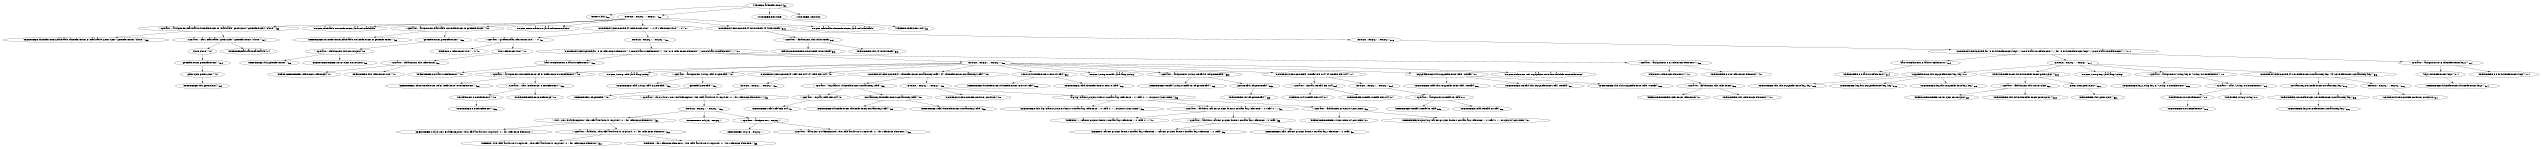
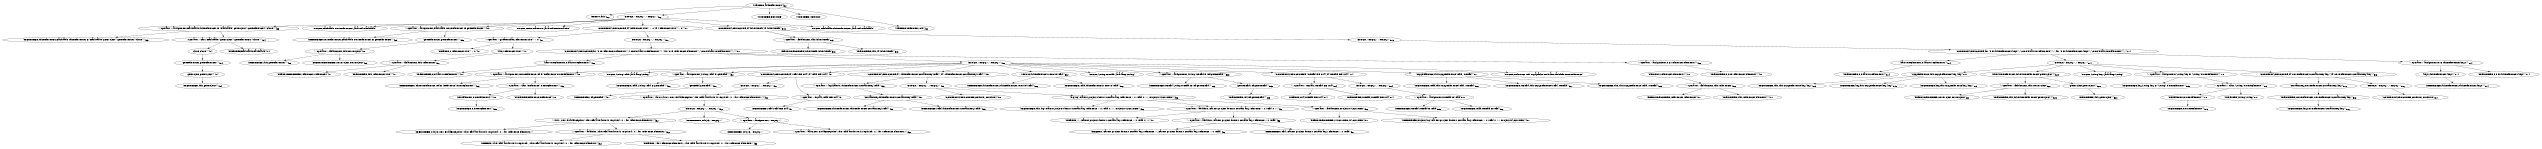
edge "(MODIFIER,PRIVATE)" -> "(METHOD_RETURN,void)": now "(METHOD,addReferences)" -> "(METHOD_RETURN,void)"
edge "(<operator>.assignment,e = references.elements())" -> "(elements,references.elements())": removed
node "(<operator>.assignment,String refid = getRefId())": text "490" -> "492"
edge "(<operator>.logicalNot,!thisReferences.containsKey(refid))" -> "(<operator>.equals,refid == null)": now "(CONTROL_STRUCTURE,if (refid == null),if (refid == null))" -> "(<operator>.equals,refid == null)"
